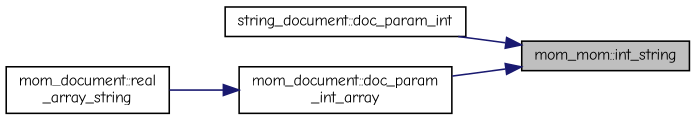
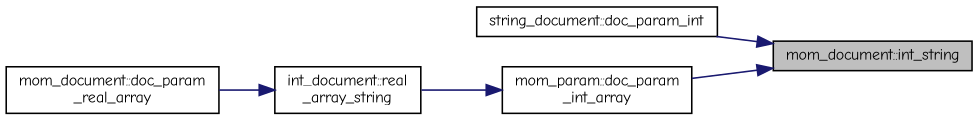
node "mom_mom::int_string": label "mom_mom::int_string" -> "mom_document::int_string"
node "mom_document::real _array_string": label "mom_document::real _array_string" -> "int_document::real _array_string"
node "mom_document::doc_param _real_array": added
node "mom_document::doc_param _int_array": label "mom_document::doc_param _int_array" -> "mom_param::doc_param _int_array"
